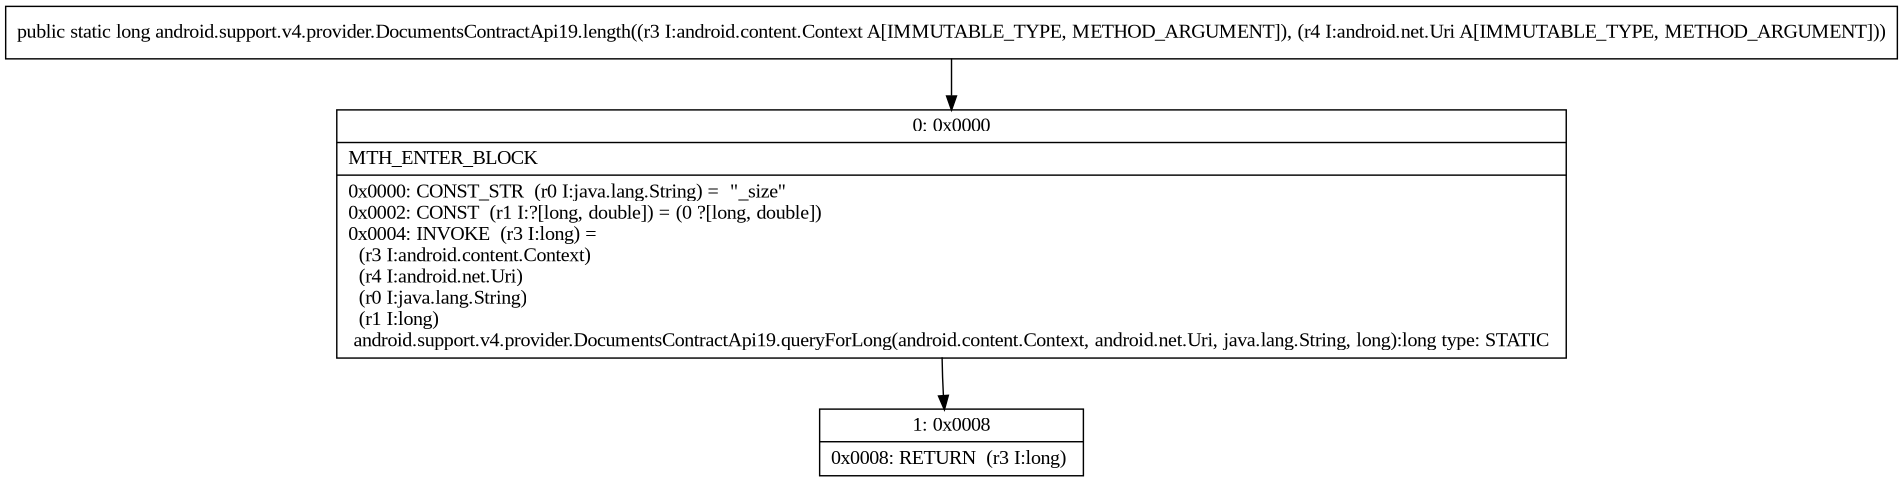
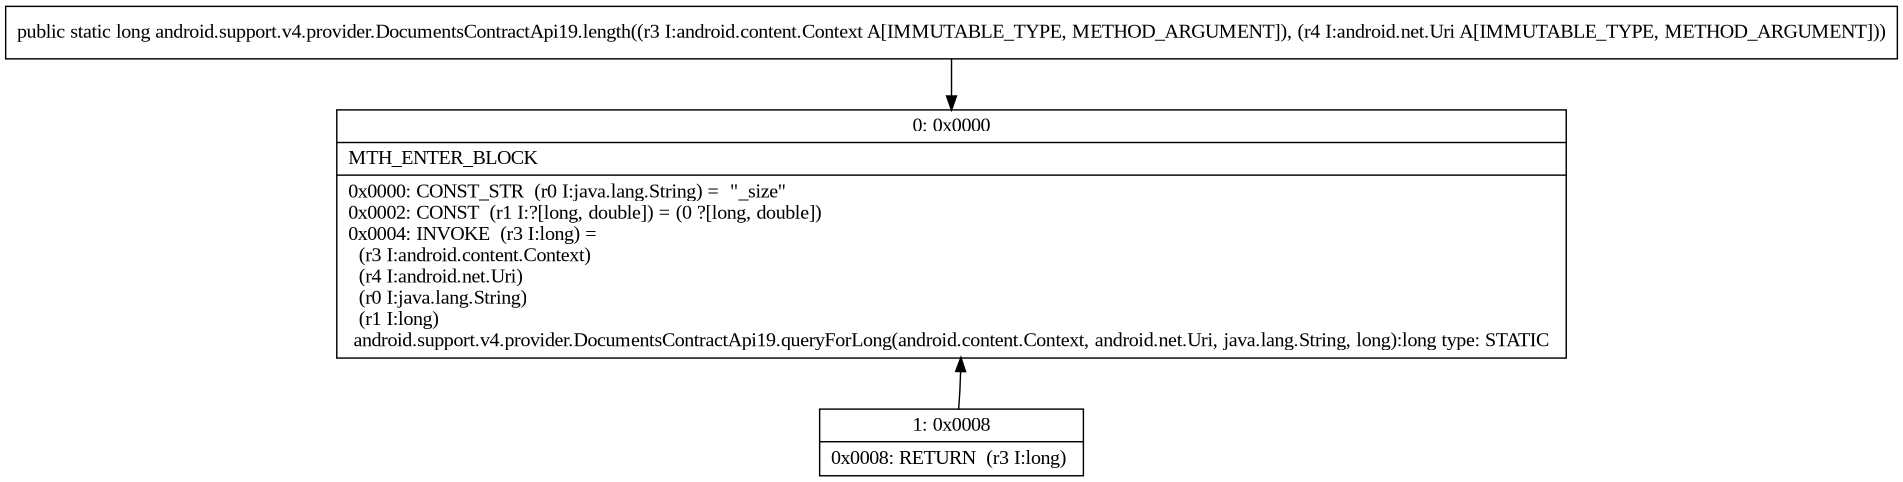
edge "0: 0x0000" -> "1: 0x0008": reversed
